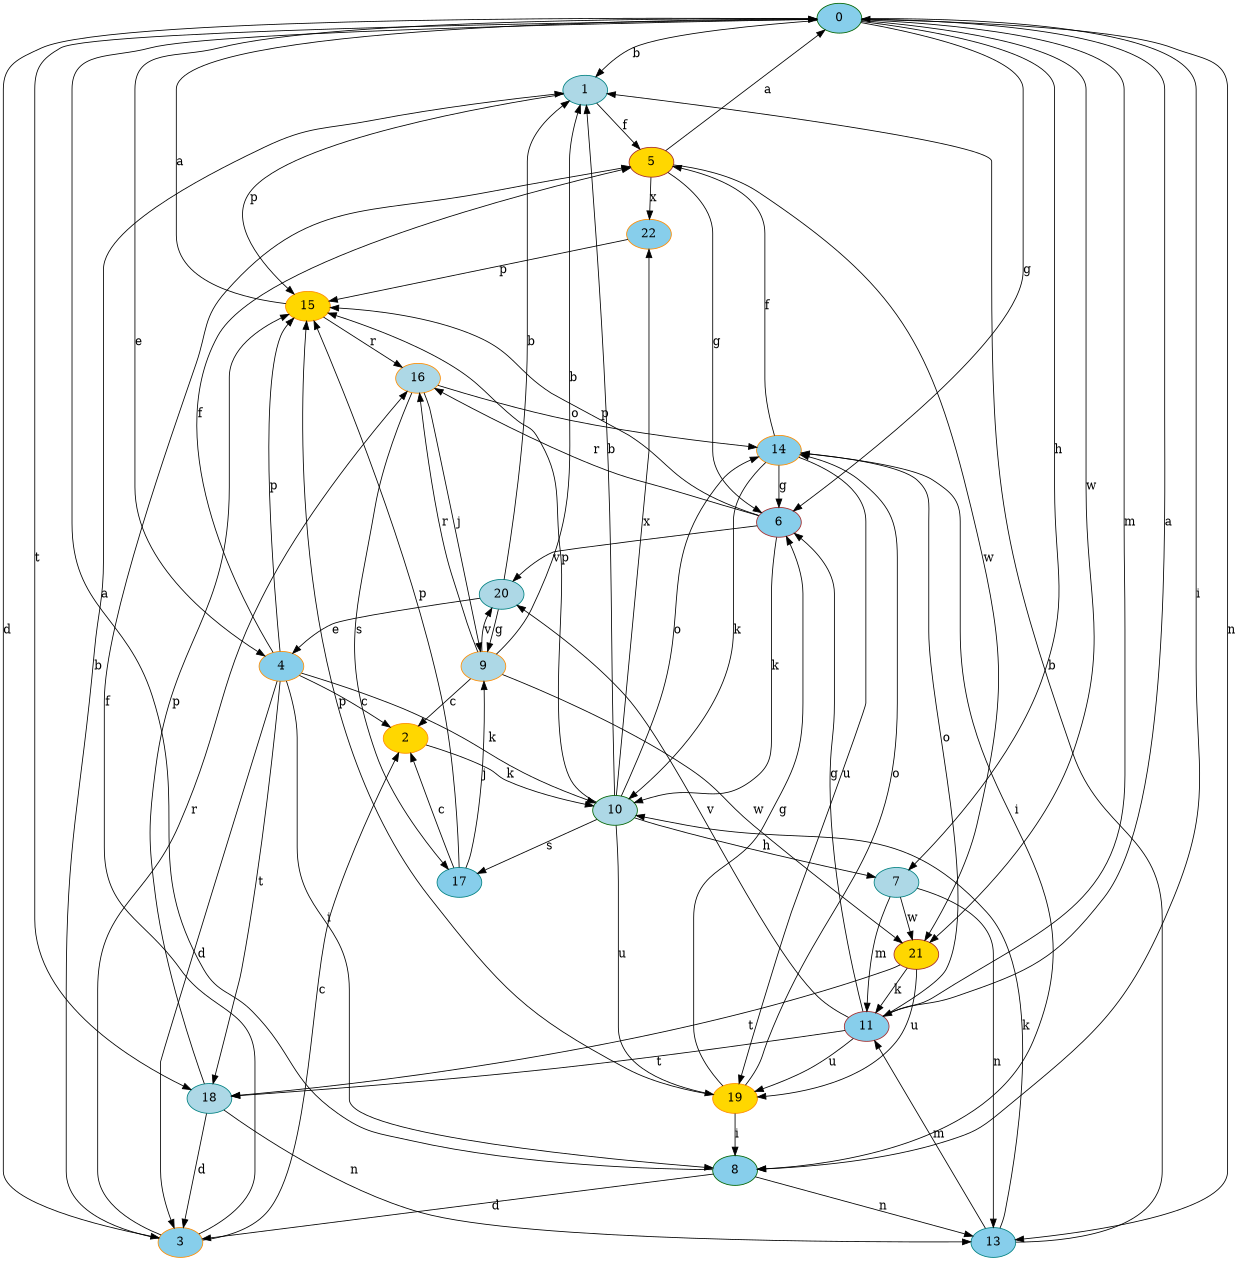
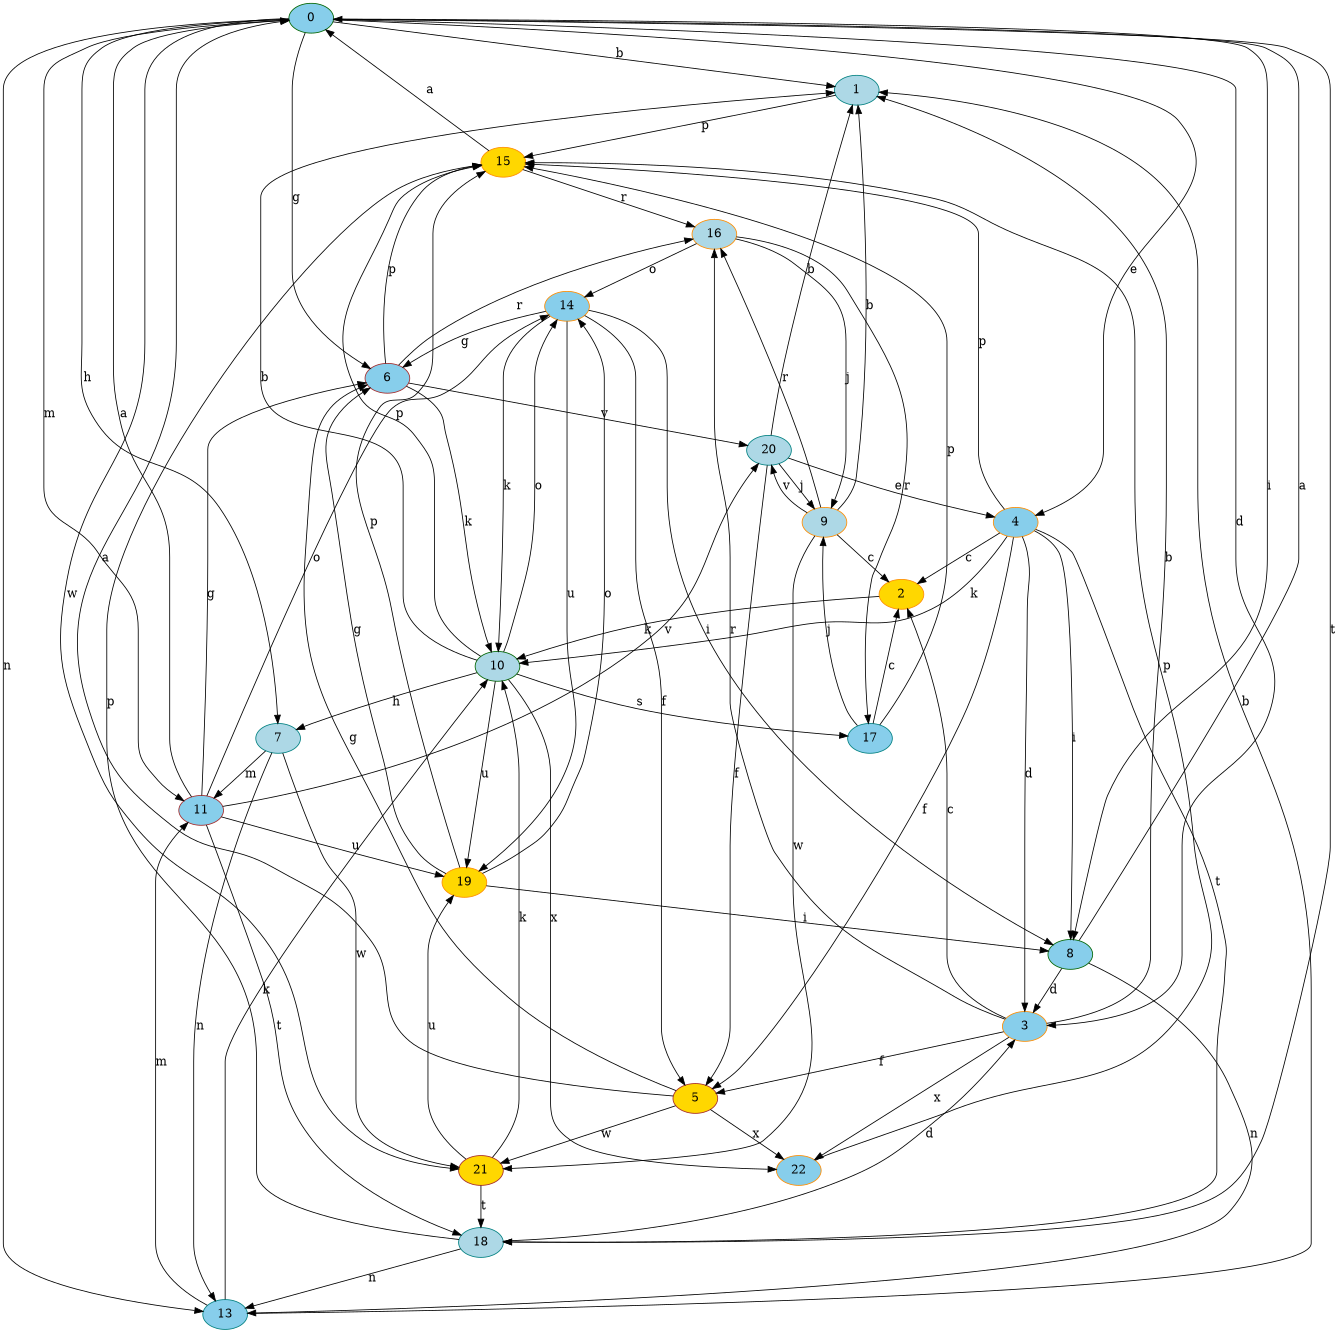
edge "1" -> "5": now "20" -> "5"
edge "16" -> "17": label "s" -> "r"
edge "20" -> "9": label "g" -> "j"
edge "21" -> "11": now "21" -> "10"
edge "3" -> "22": added, label "x"
